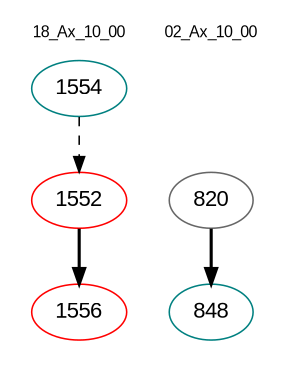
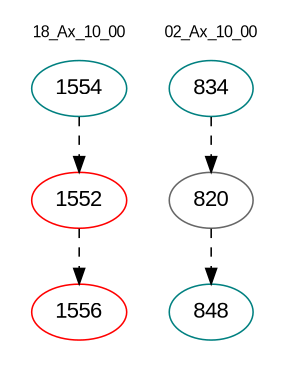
node "834": added
edge "1552" -> "1556": style bold -> dashed
edge "820" -> "848": style bold -> dashed
